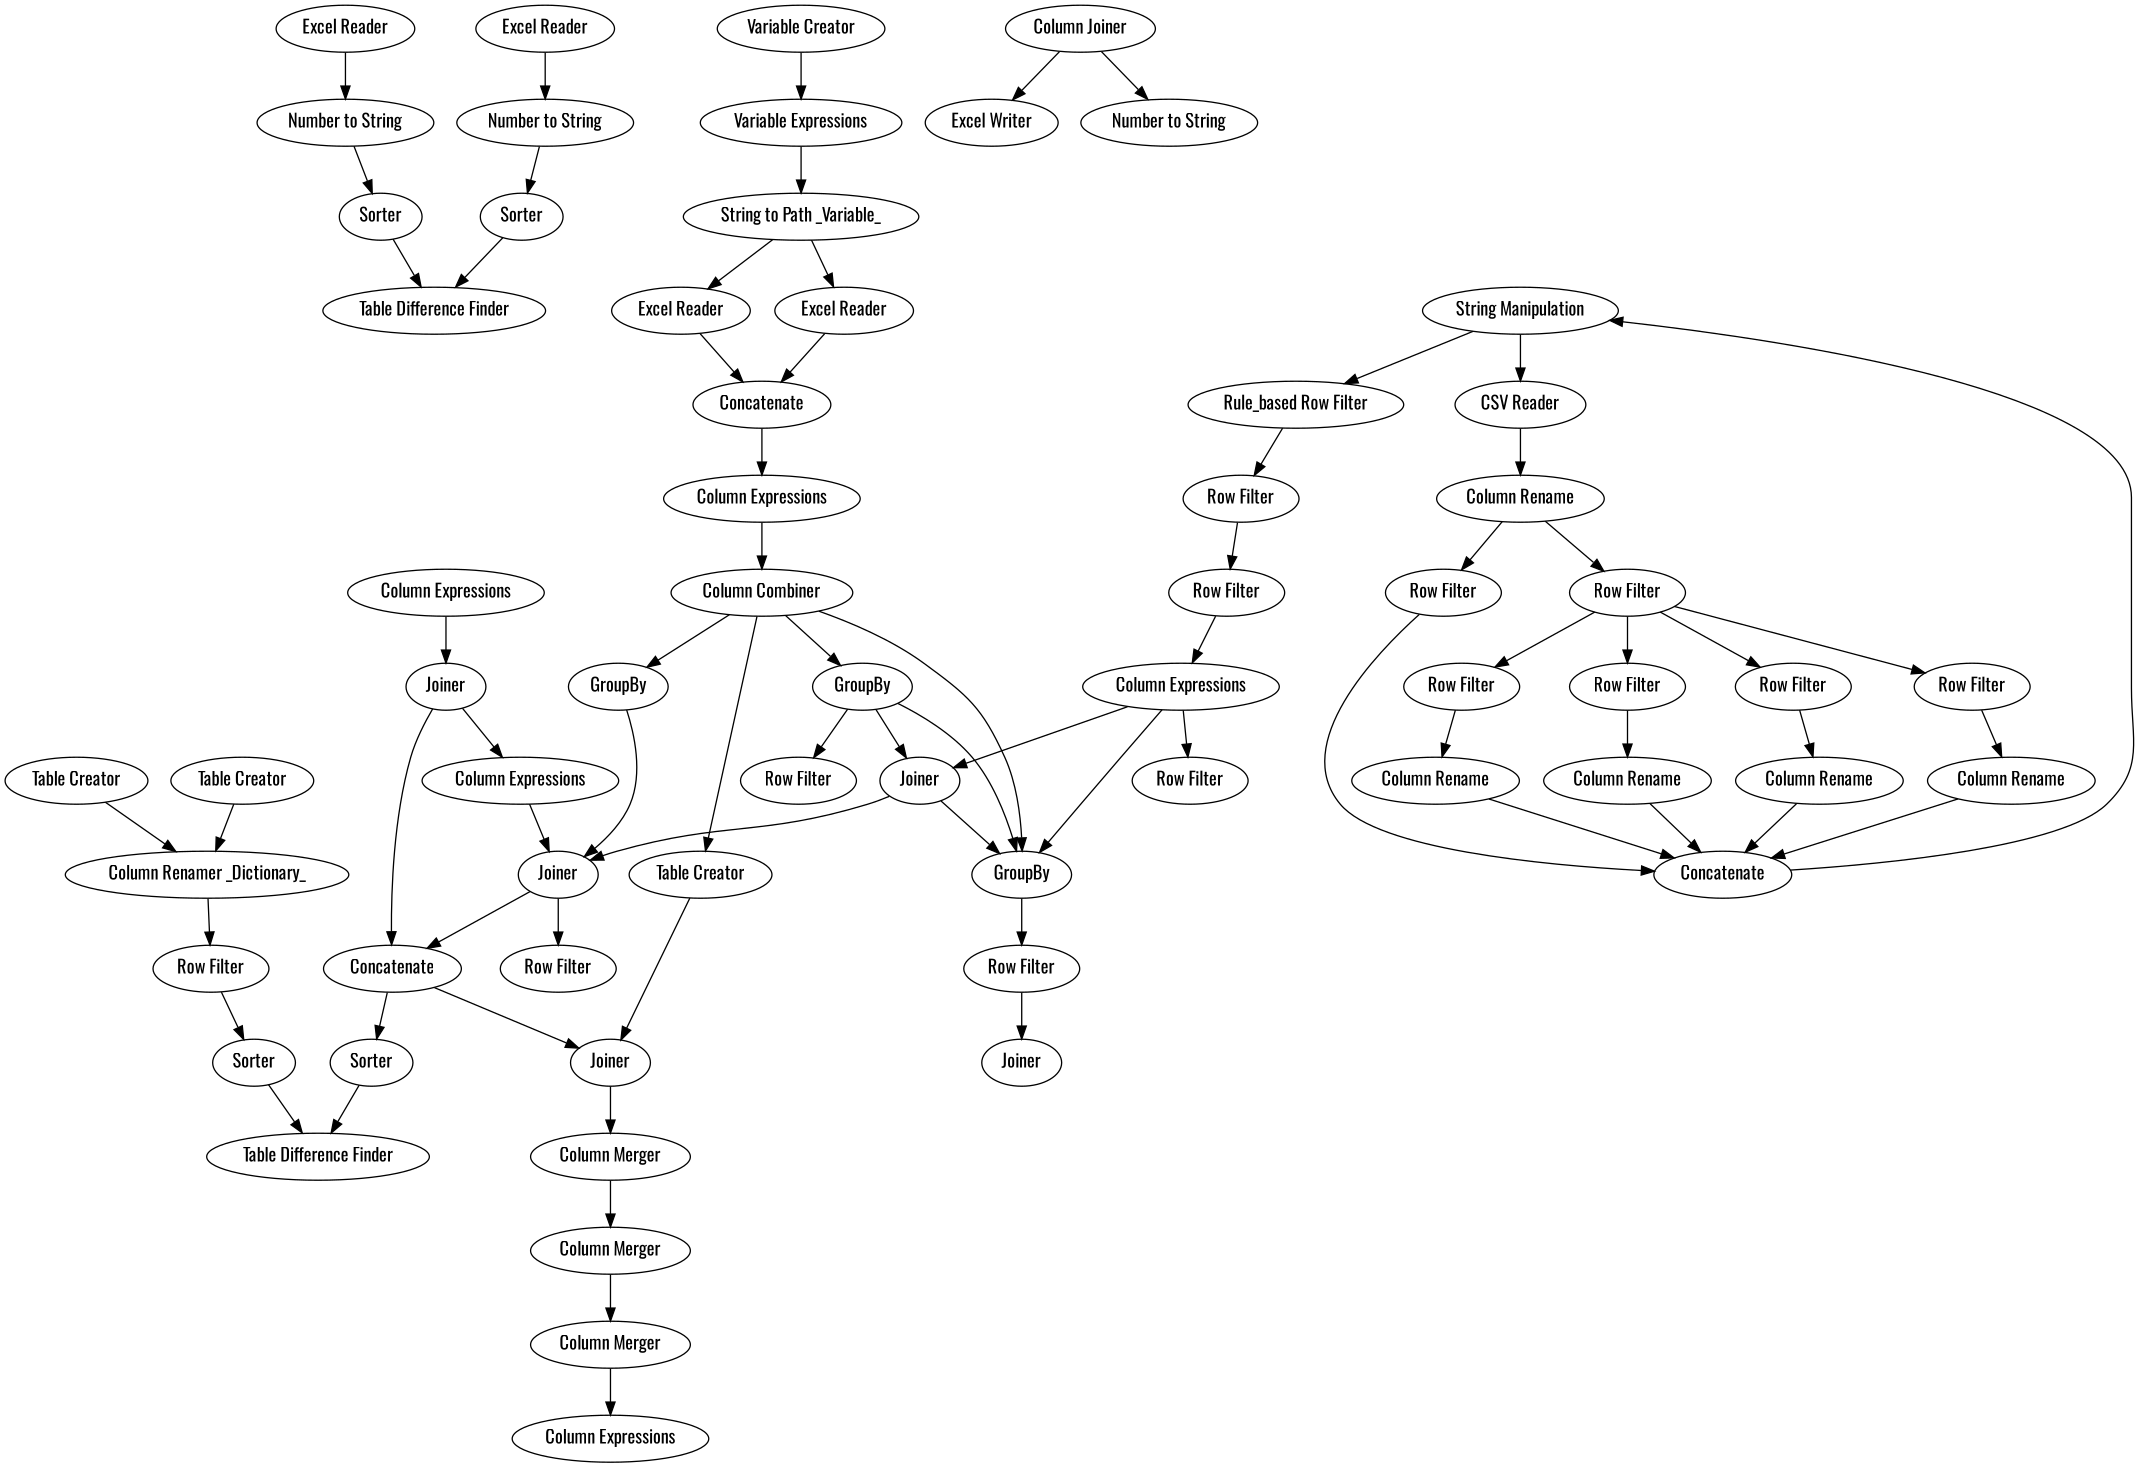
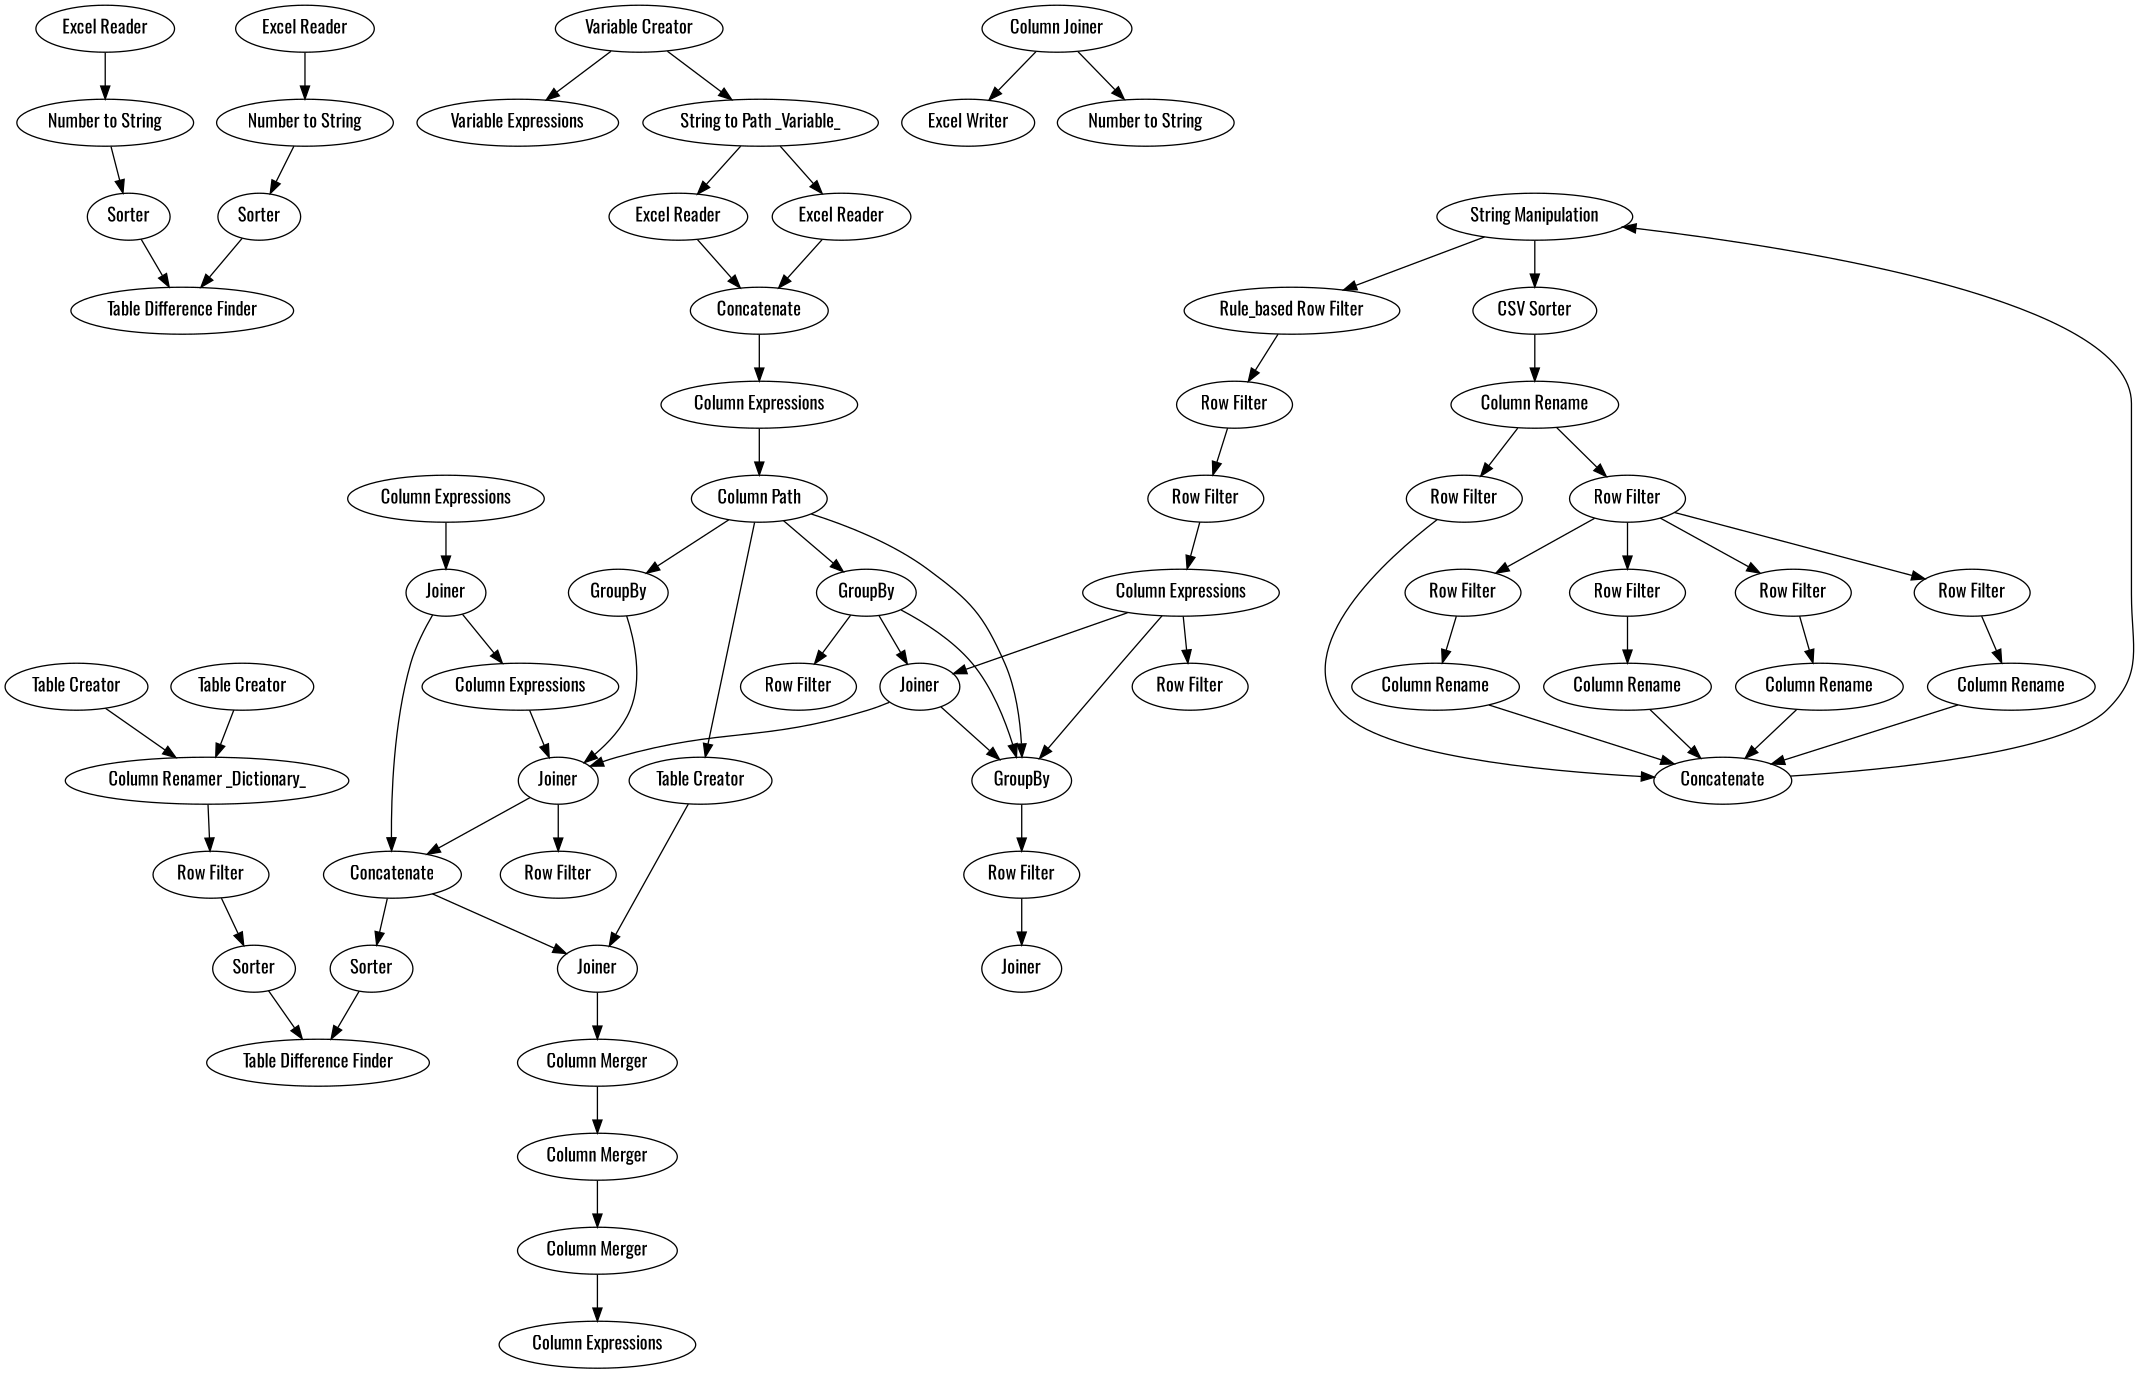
edge "Variable Expressions" -> "String to Path _Variable_": now "Variable Creator" -> "String to Path _Variable_"
node "CSV Reader": label "CSV Reader" -> "CSV Sorter"
node "Column Combiner": label "Column Combiner" -> "Column Path"
